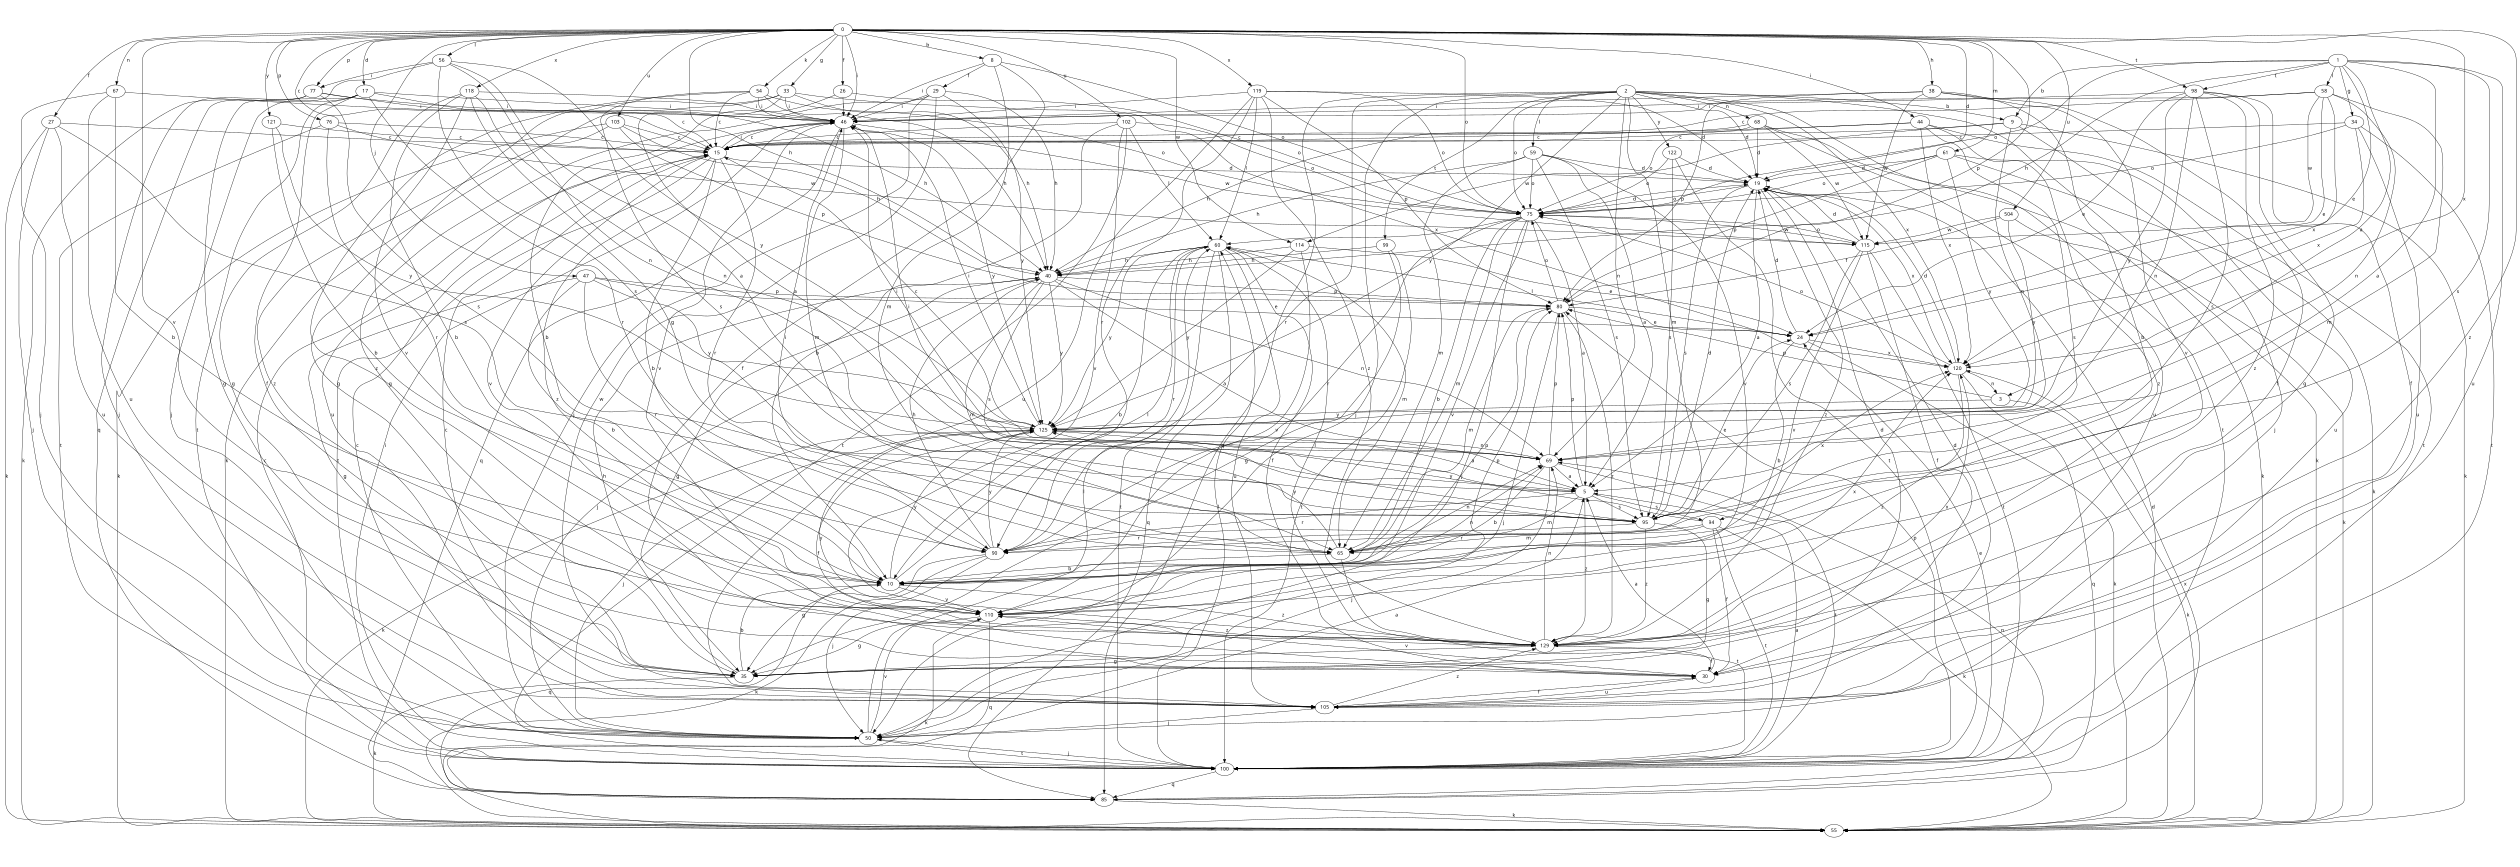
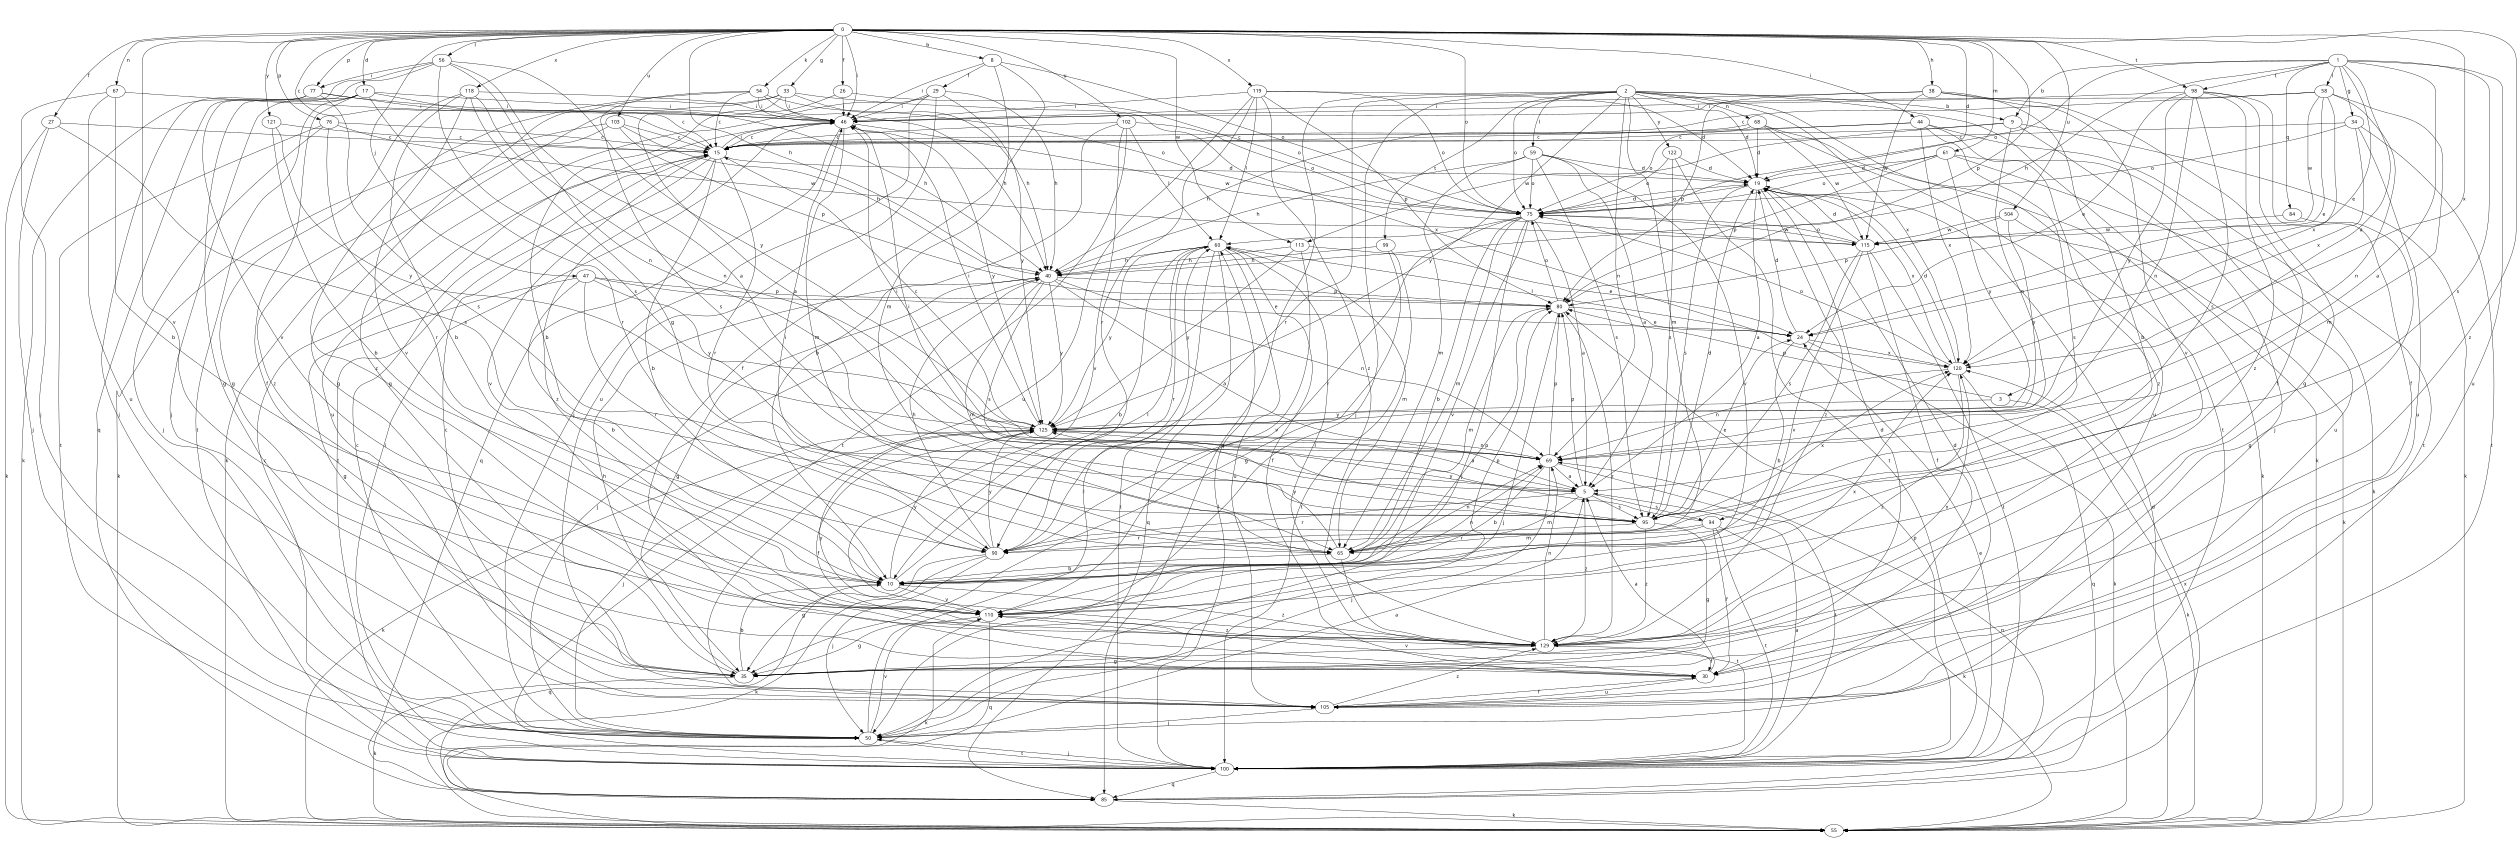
node "84": added
node "114": label "114" -> "113"
edge "504" -> "80": label "f" -> "p"
edge "120" -> "3": now "120" -> "69"
edge "46" -> "110": now "56" -> "110"
edge "29" -> "105": label "w" -> "u"
edge "76" -> "50": added, label "j"
edge "27" -> "105": removed, label "u"
